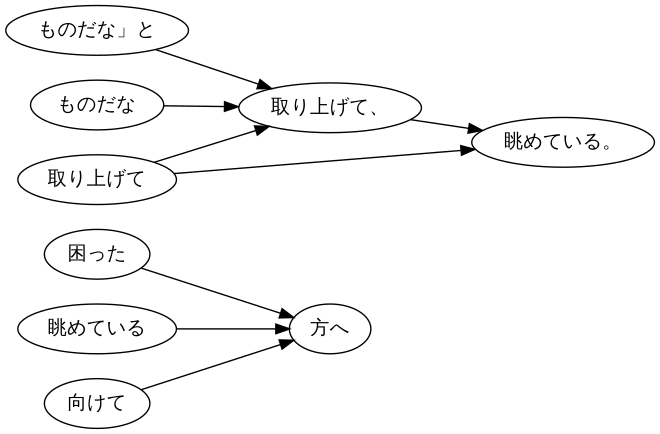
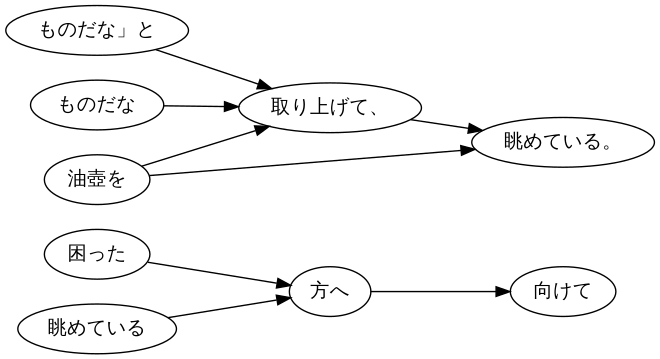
node "取り上げて": label "取り上げて" -> "油壺を"
edge "向けて" -> "方へ": reversed
